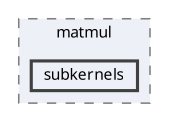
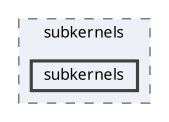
cluster "matmul": label "matmul" -> "subkernels"
